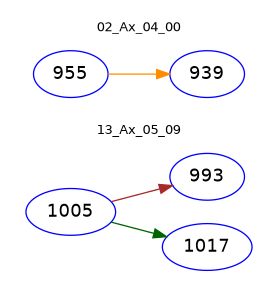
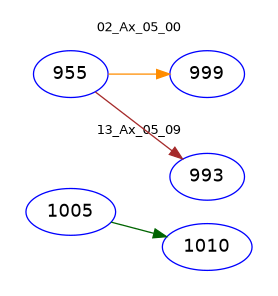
cluster "02_Ax_04_00": label "02_Ax_04_00" -> "02_Ax_05_00"
node "939": label "939" -> "999"
edge "1005" -> "993": now "955" -> "993"
node "1017": label "1017" -> "1010"
